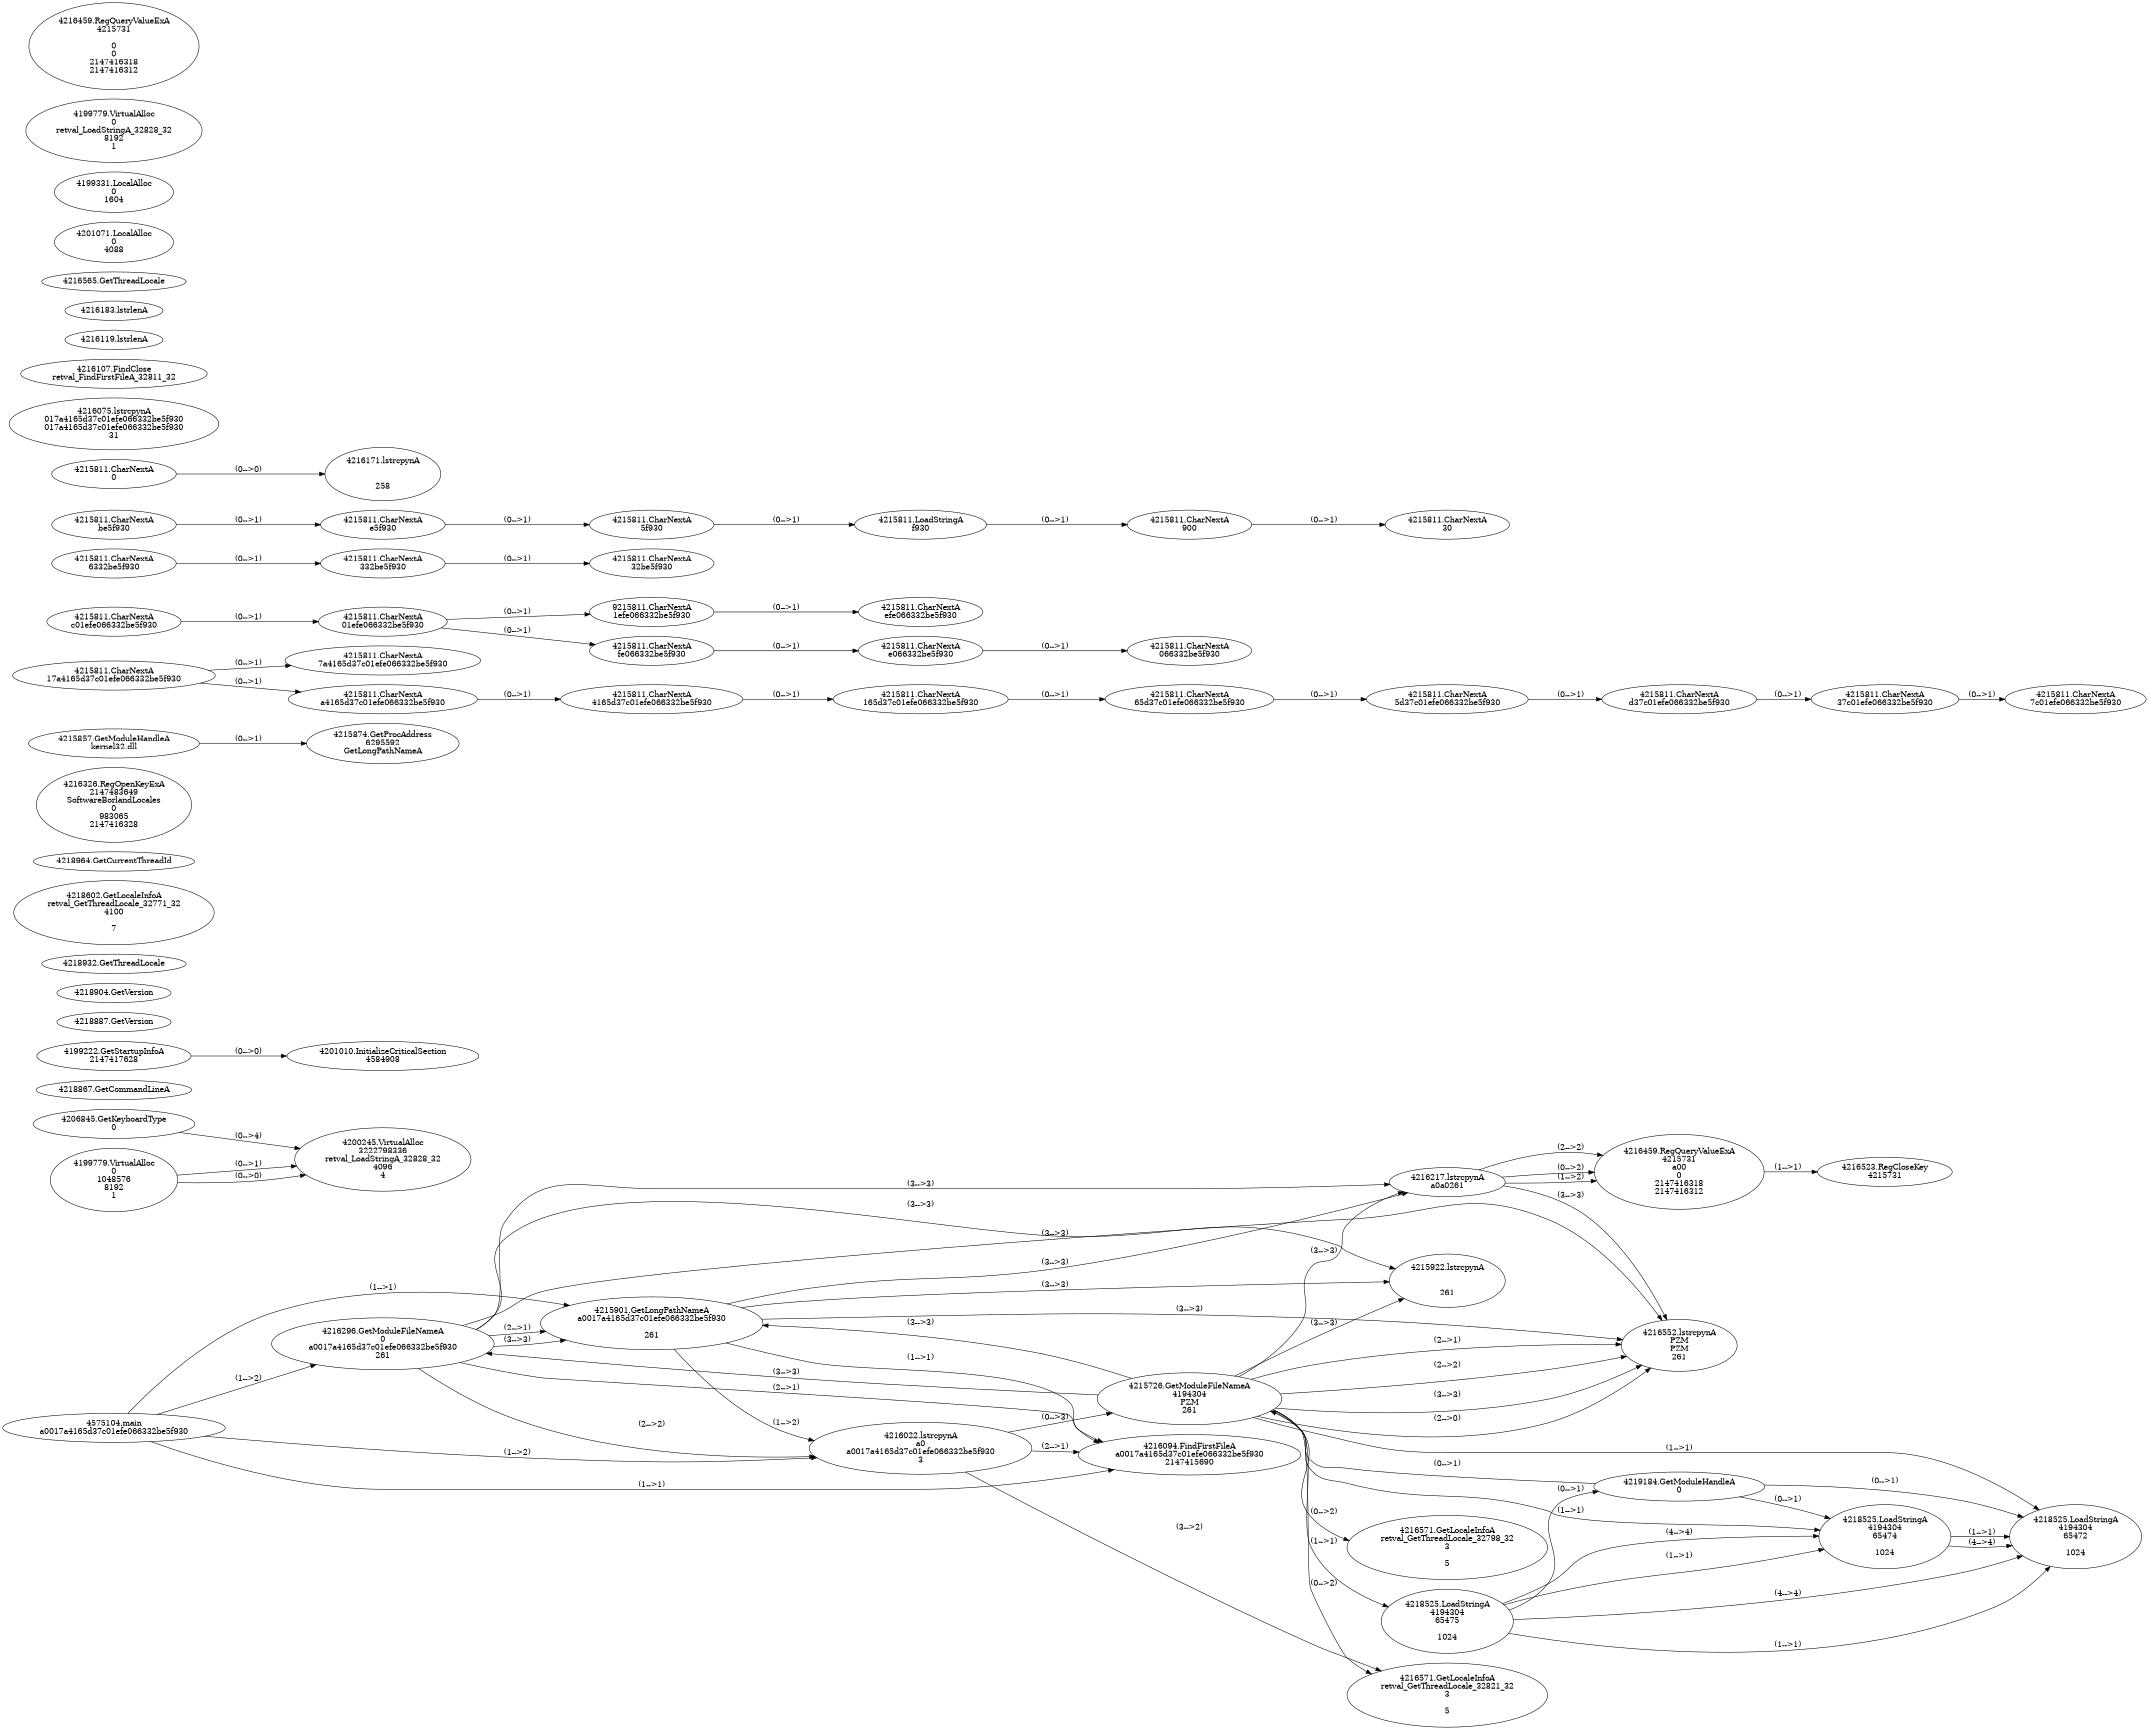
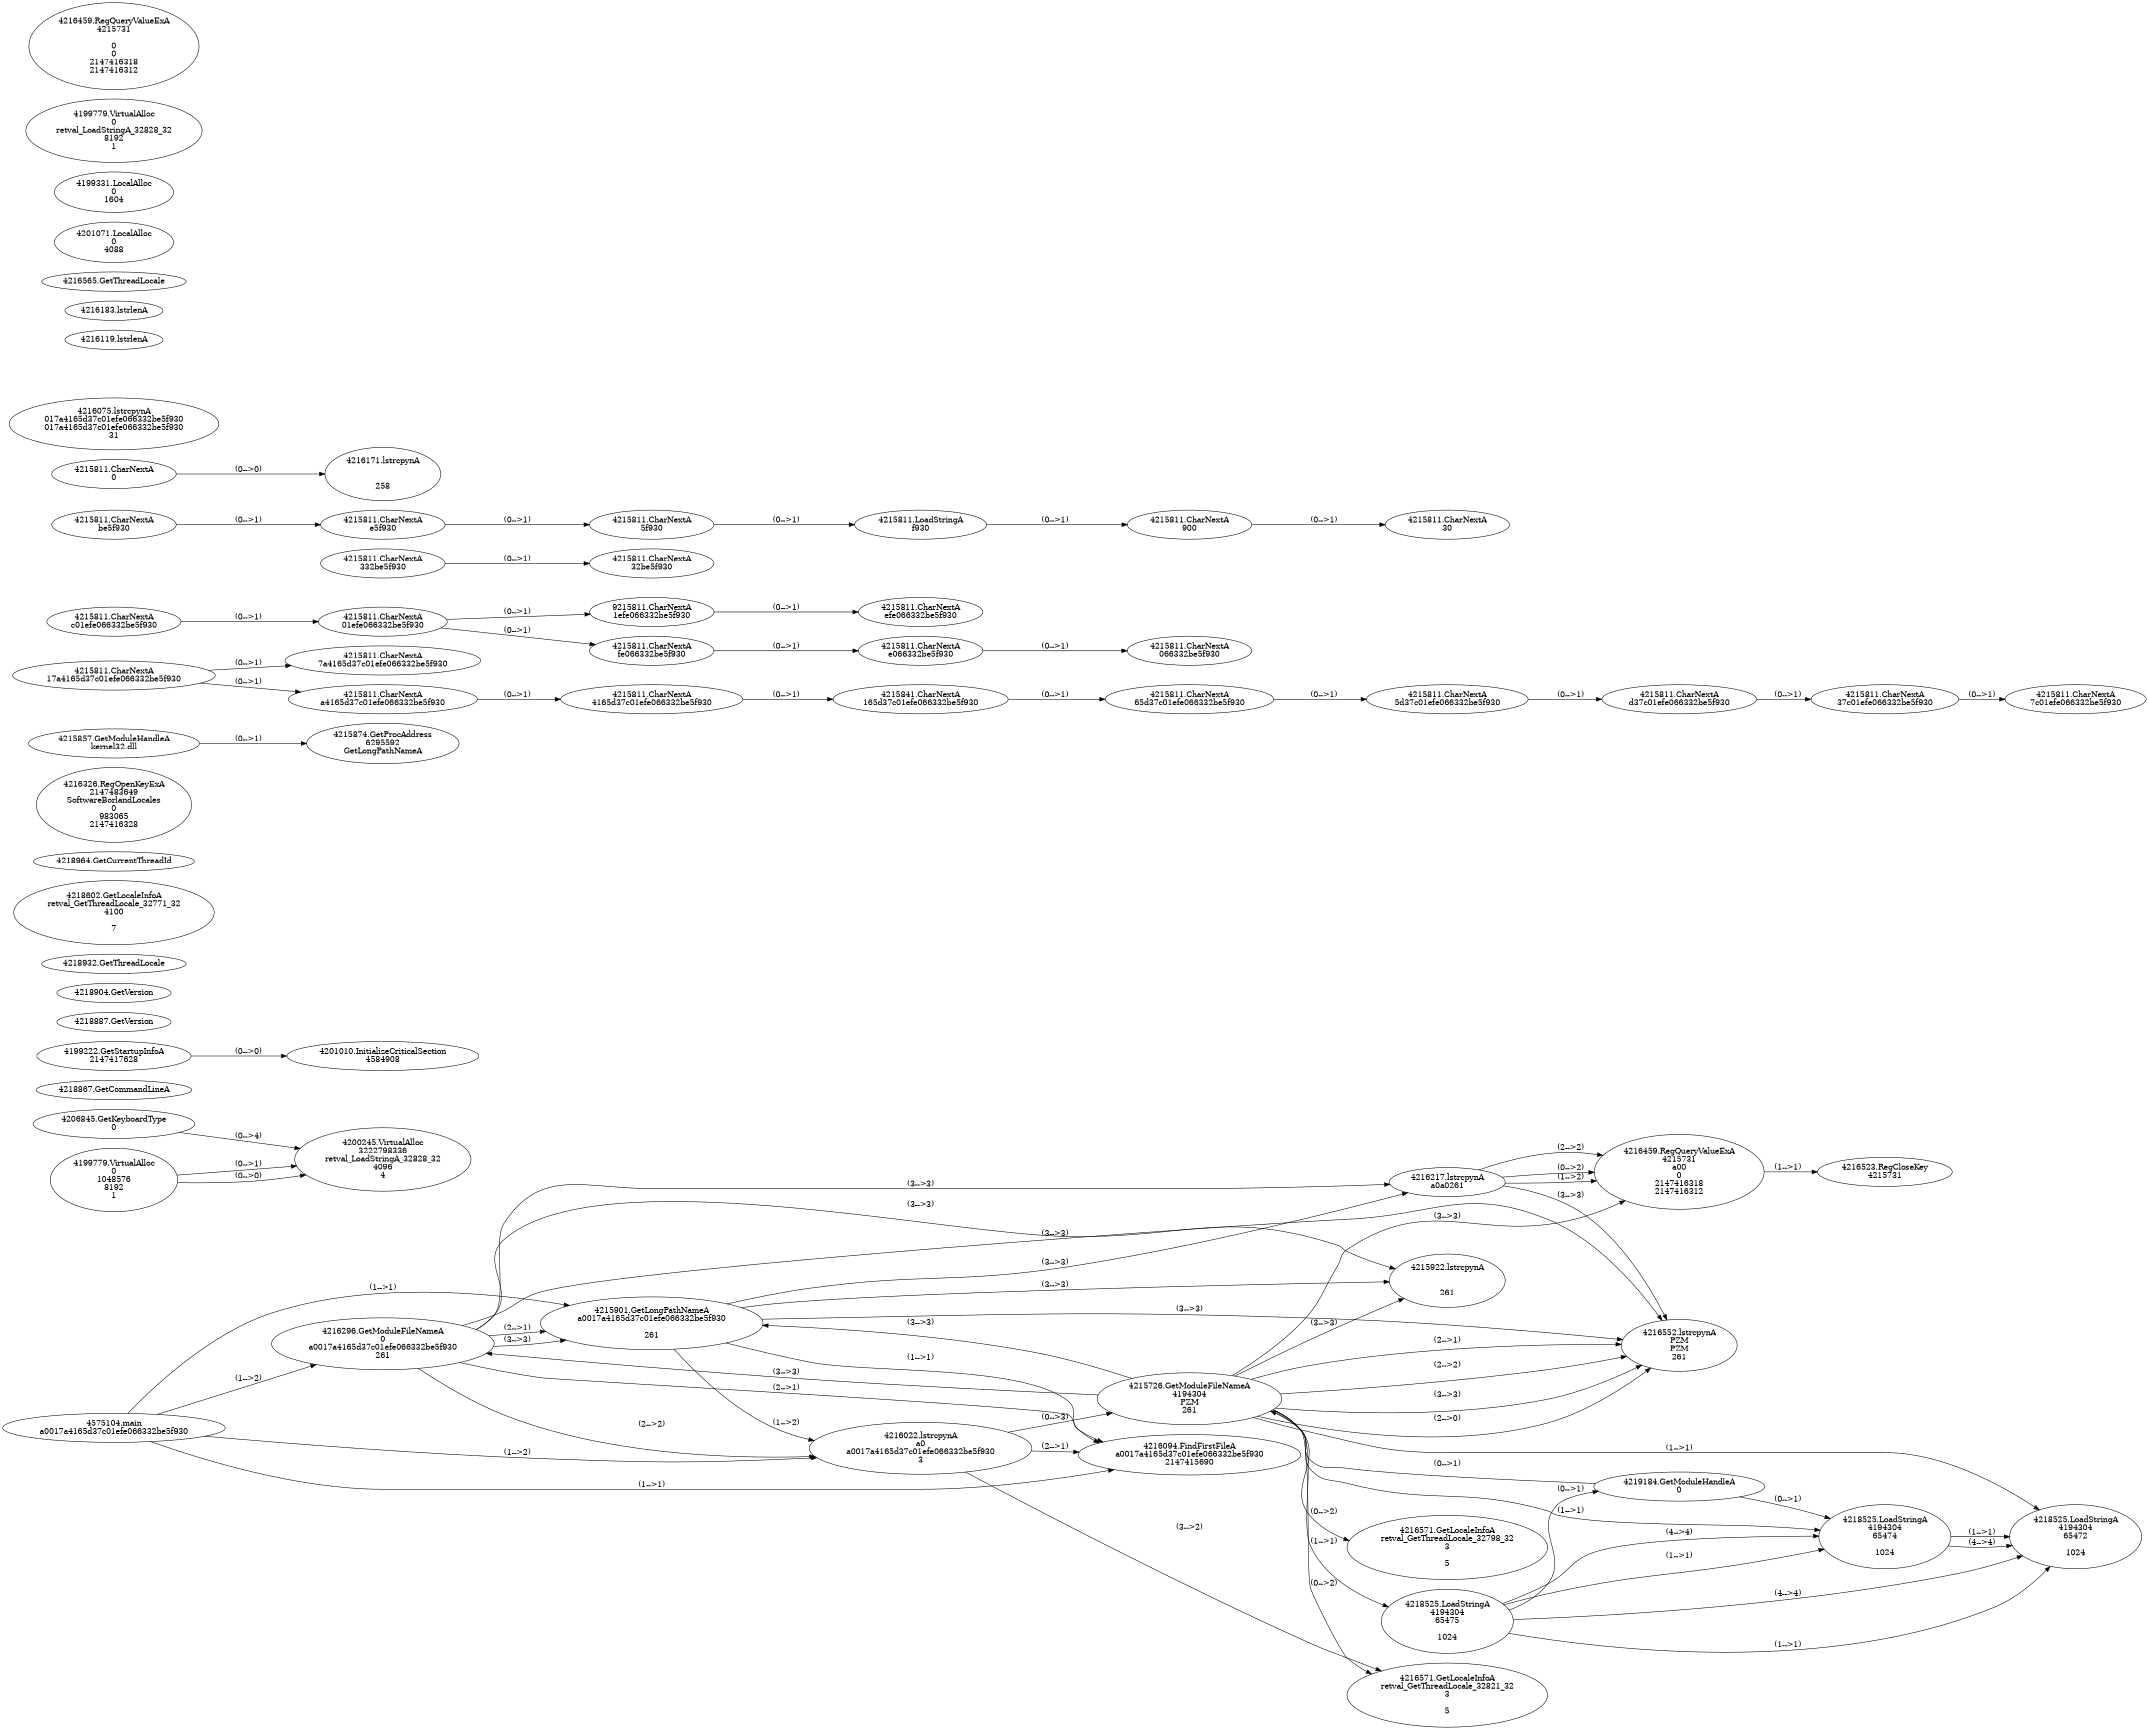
node "4216107.FindClose retval_FindFirstFileA_32811_32": removed
node "4215811.CharNextA 6332be5f930": removed
node "4215811.CharNextA 165d37c01efe066332be5f930": label "4215811.CharNextA 165d37c01efe066332be5f930" -> "4215841.CharNextA 165d37c01efe066332be5f930"
edge "4215726.GetModuleFileNameA 4194304 PZM 261" -> "4216217.lstrcpynA a0a0261": now "4215726.GetModuleFileNameA 4194304 PZM 261" -> "4216459.RegQueryValueExA 4215731 a00 0 2147416318 2147416312"
edge "4219184.GetModuleHandleA 0" -> "4218525.LoadStringA 4194304 65472 1024": removed, label "(0-->1)"
